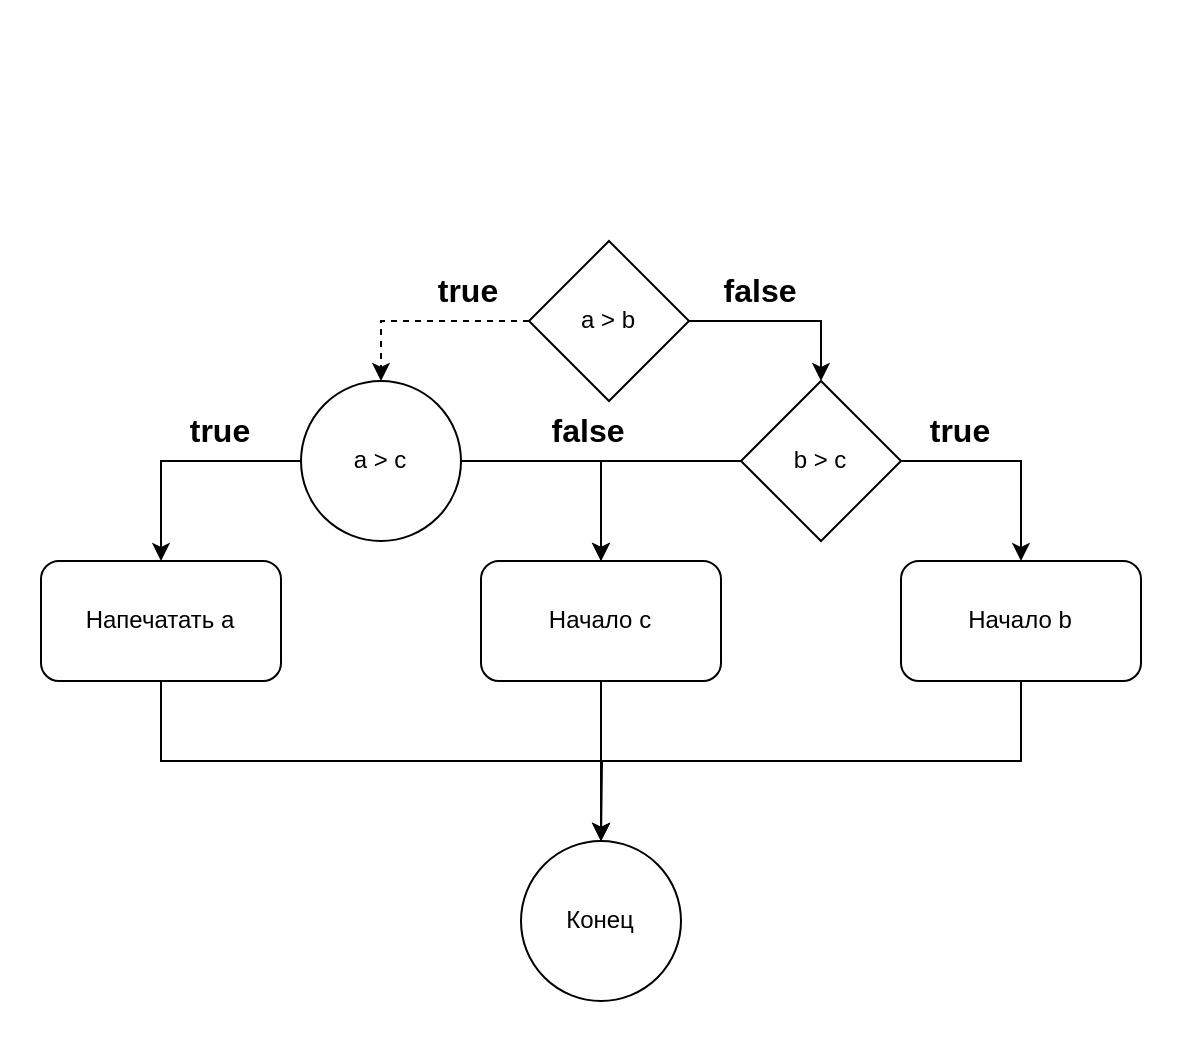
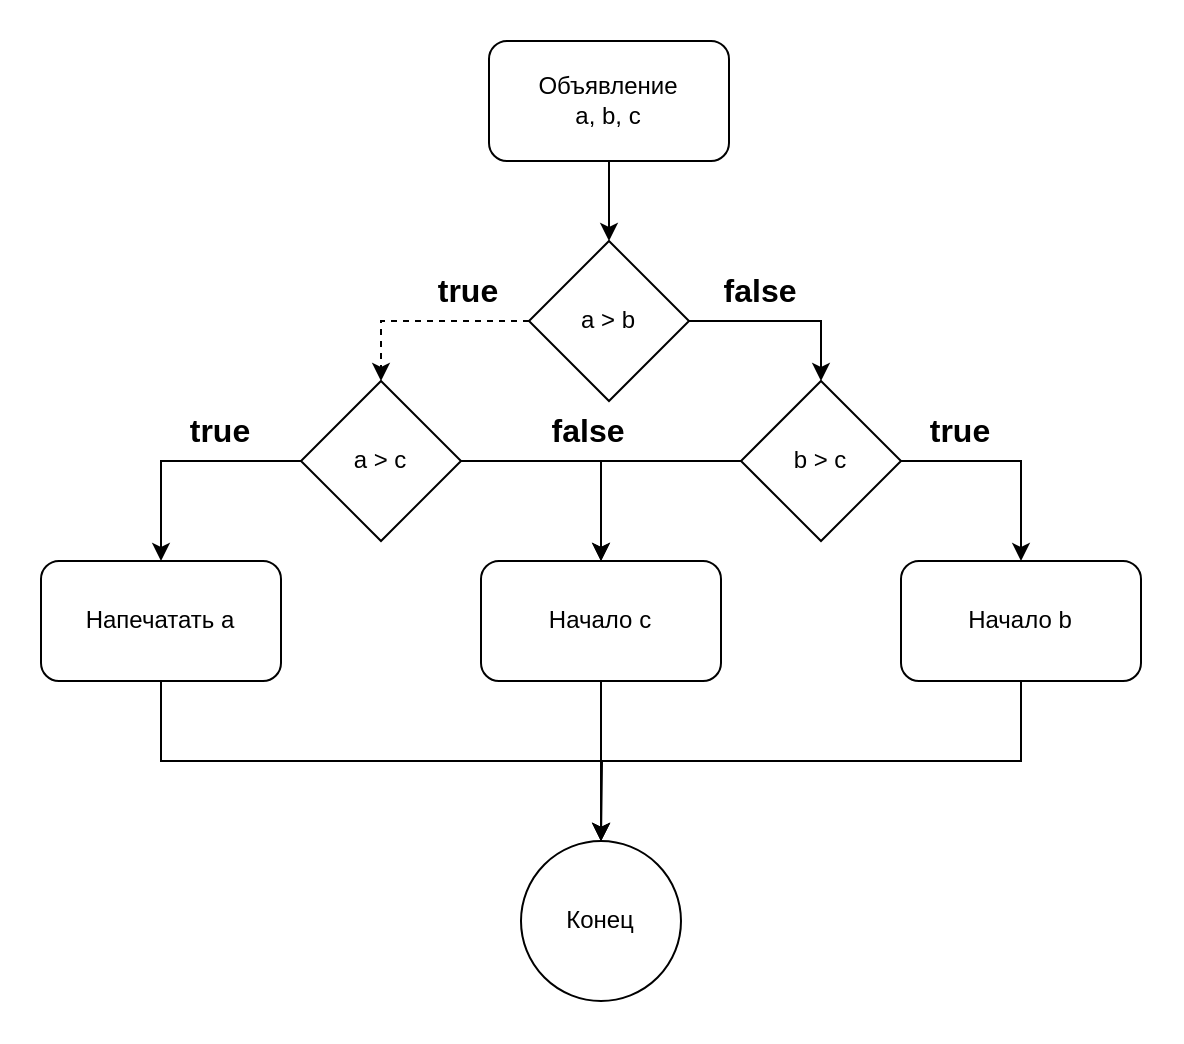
node "Объявление а, b, c": added
edge "Объявление а, b, c" -> "a > b": added
node "a > c": shape ellipse -> diamond
